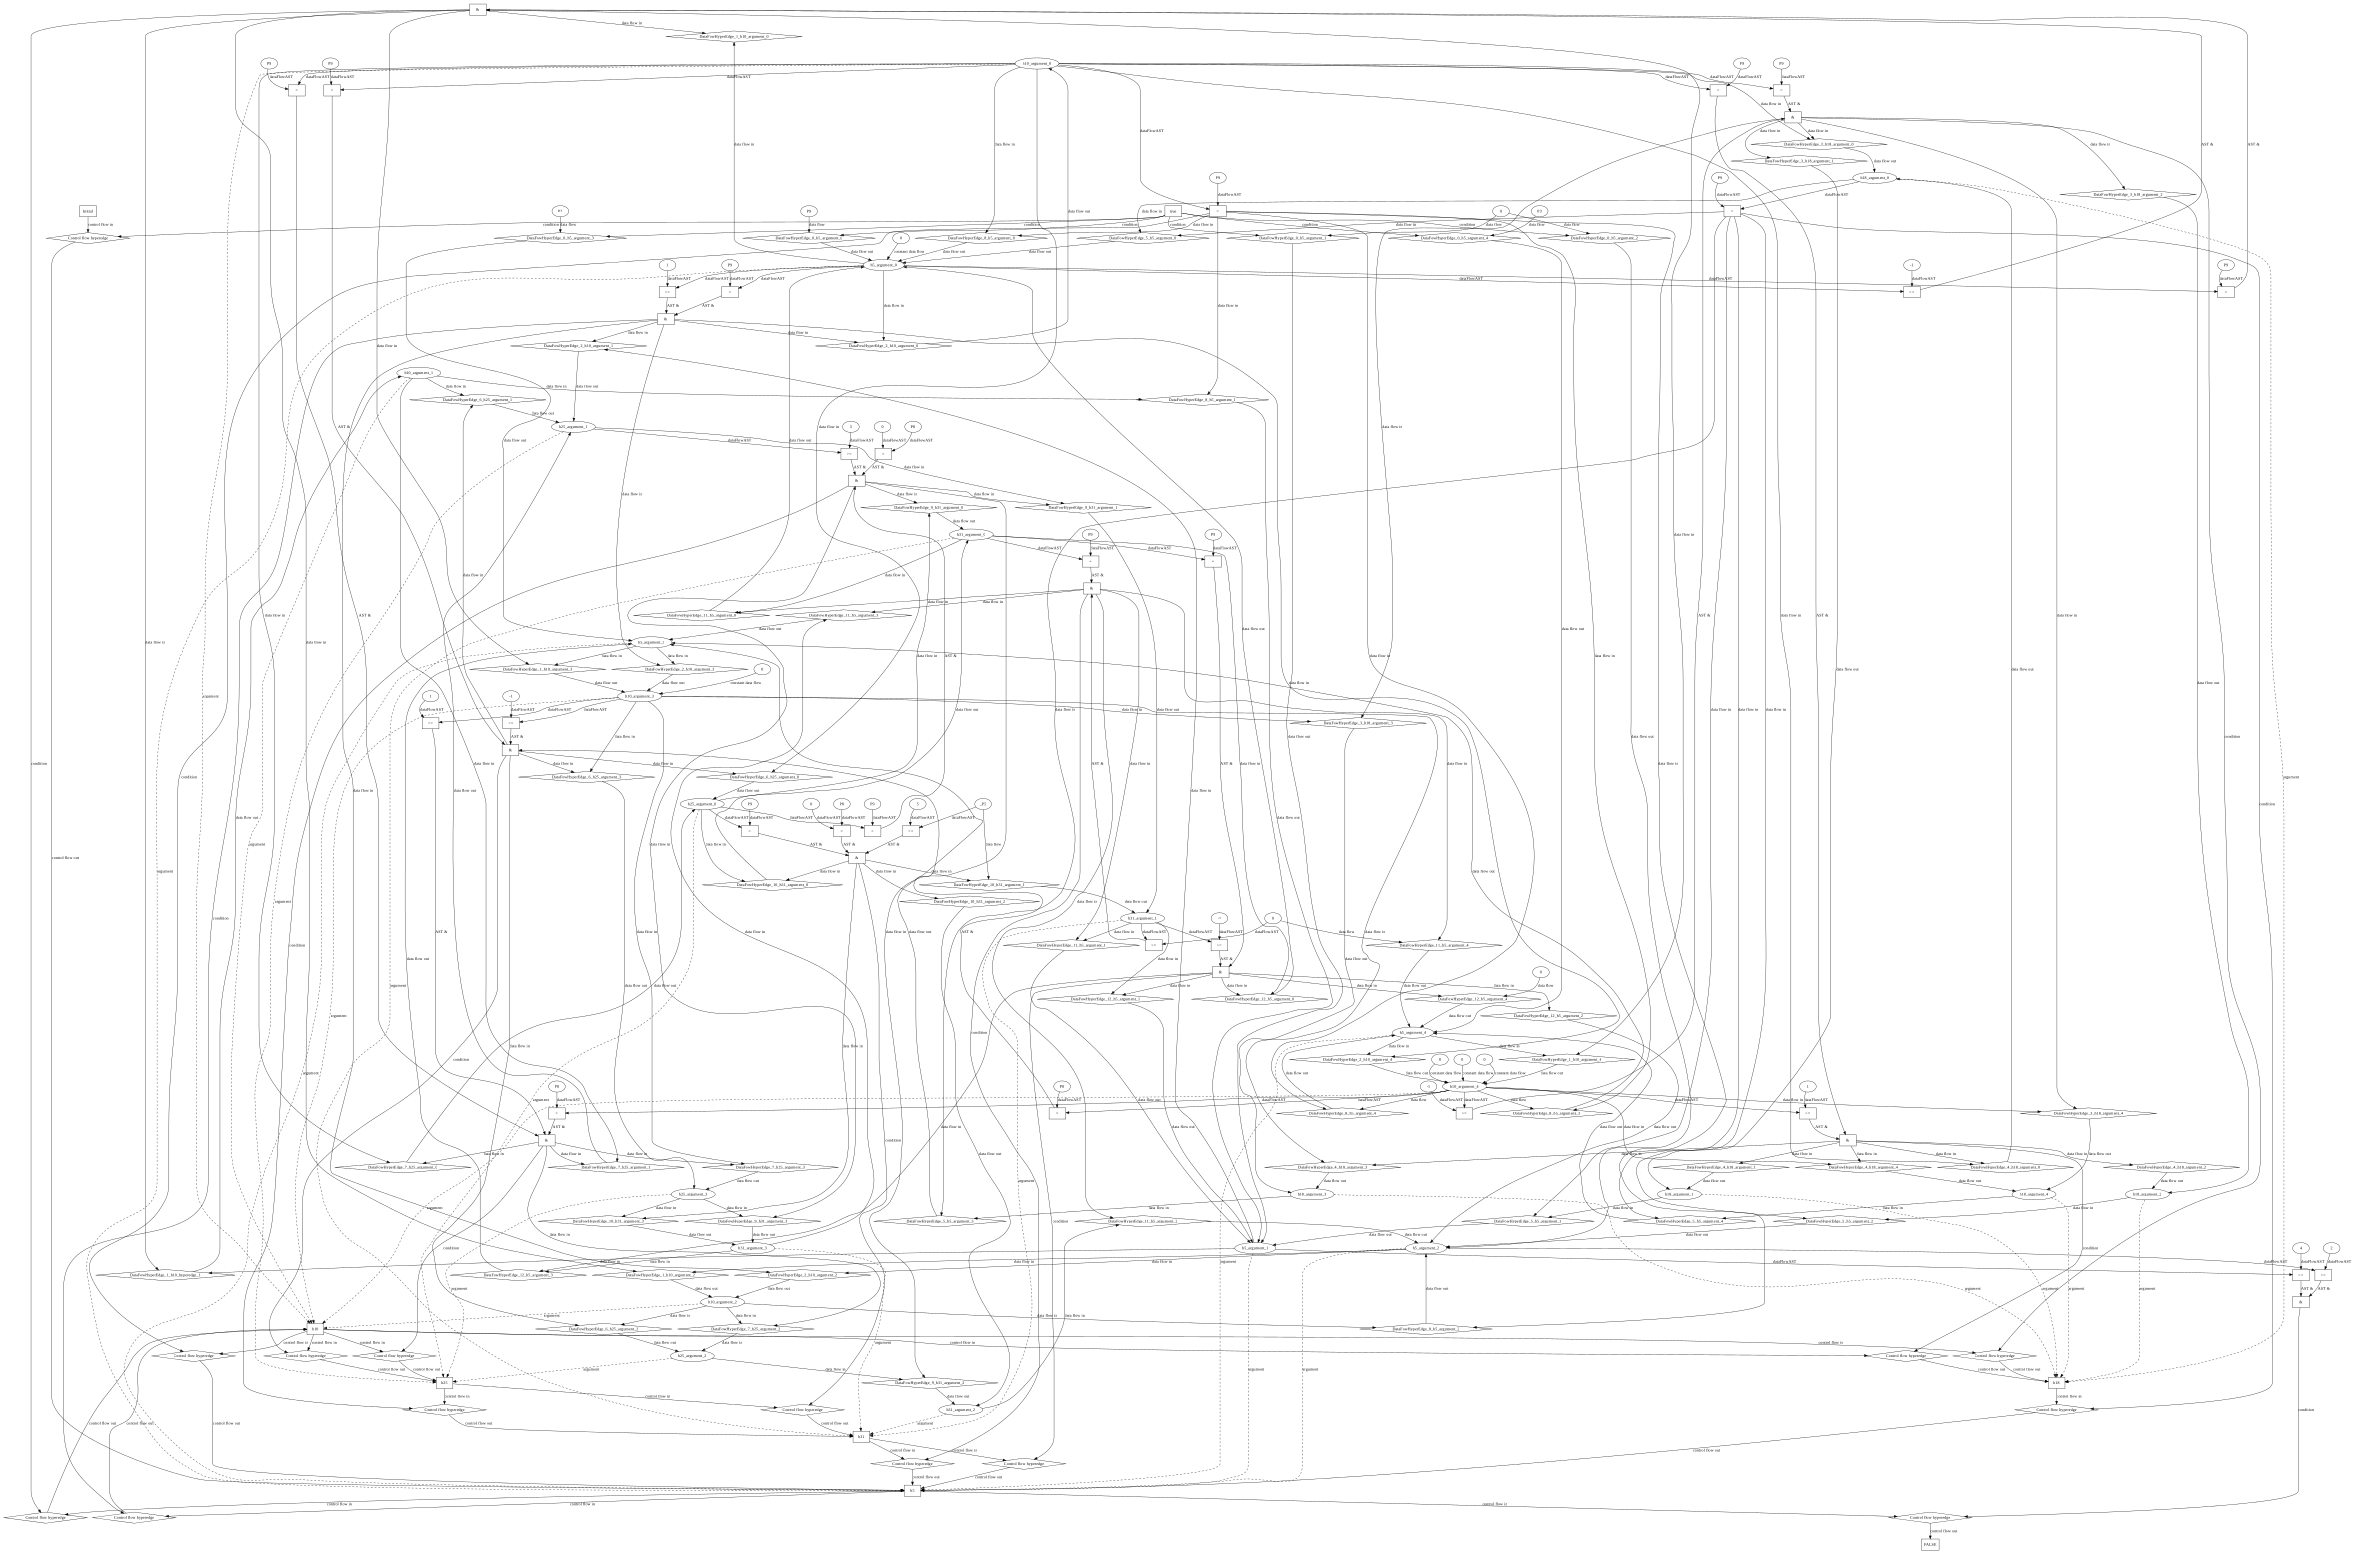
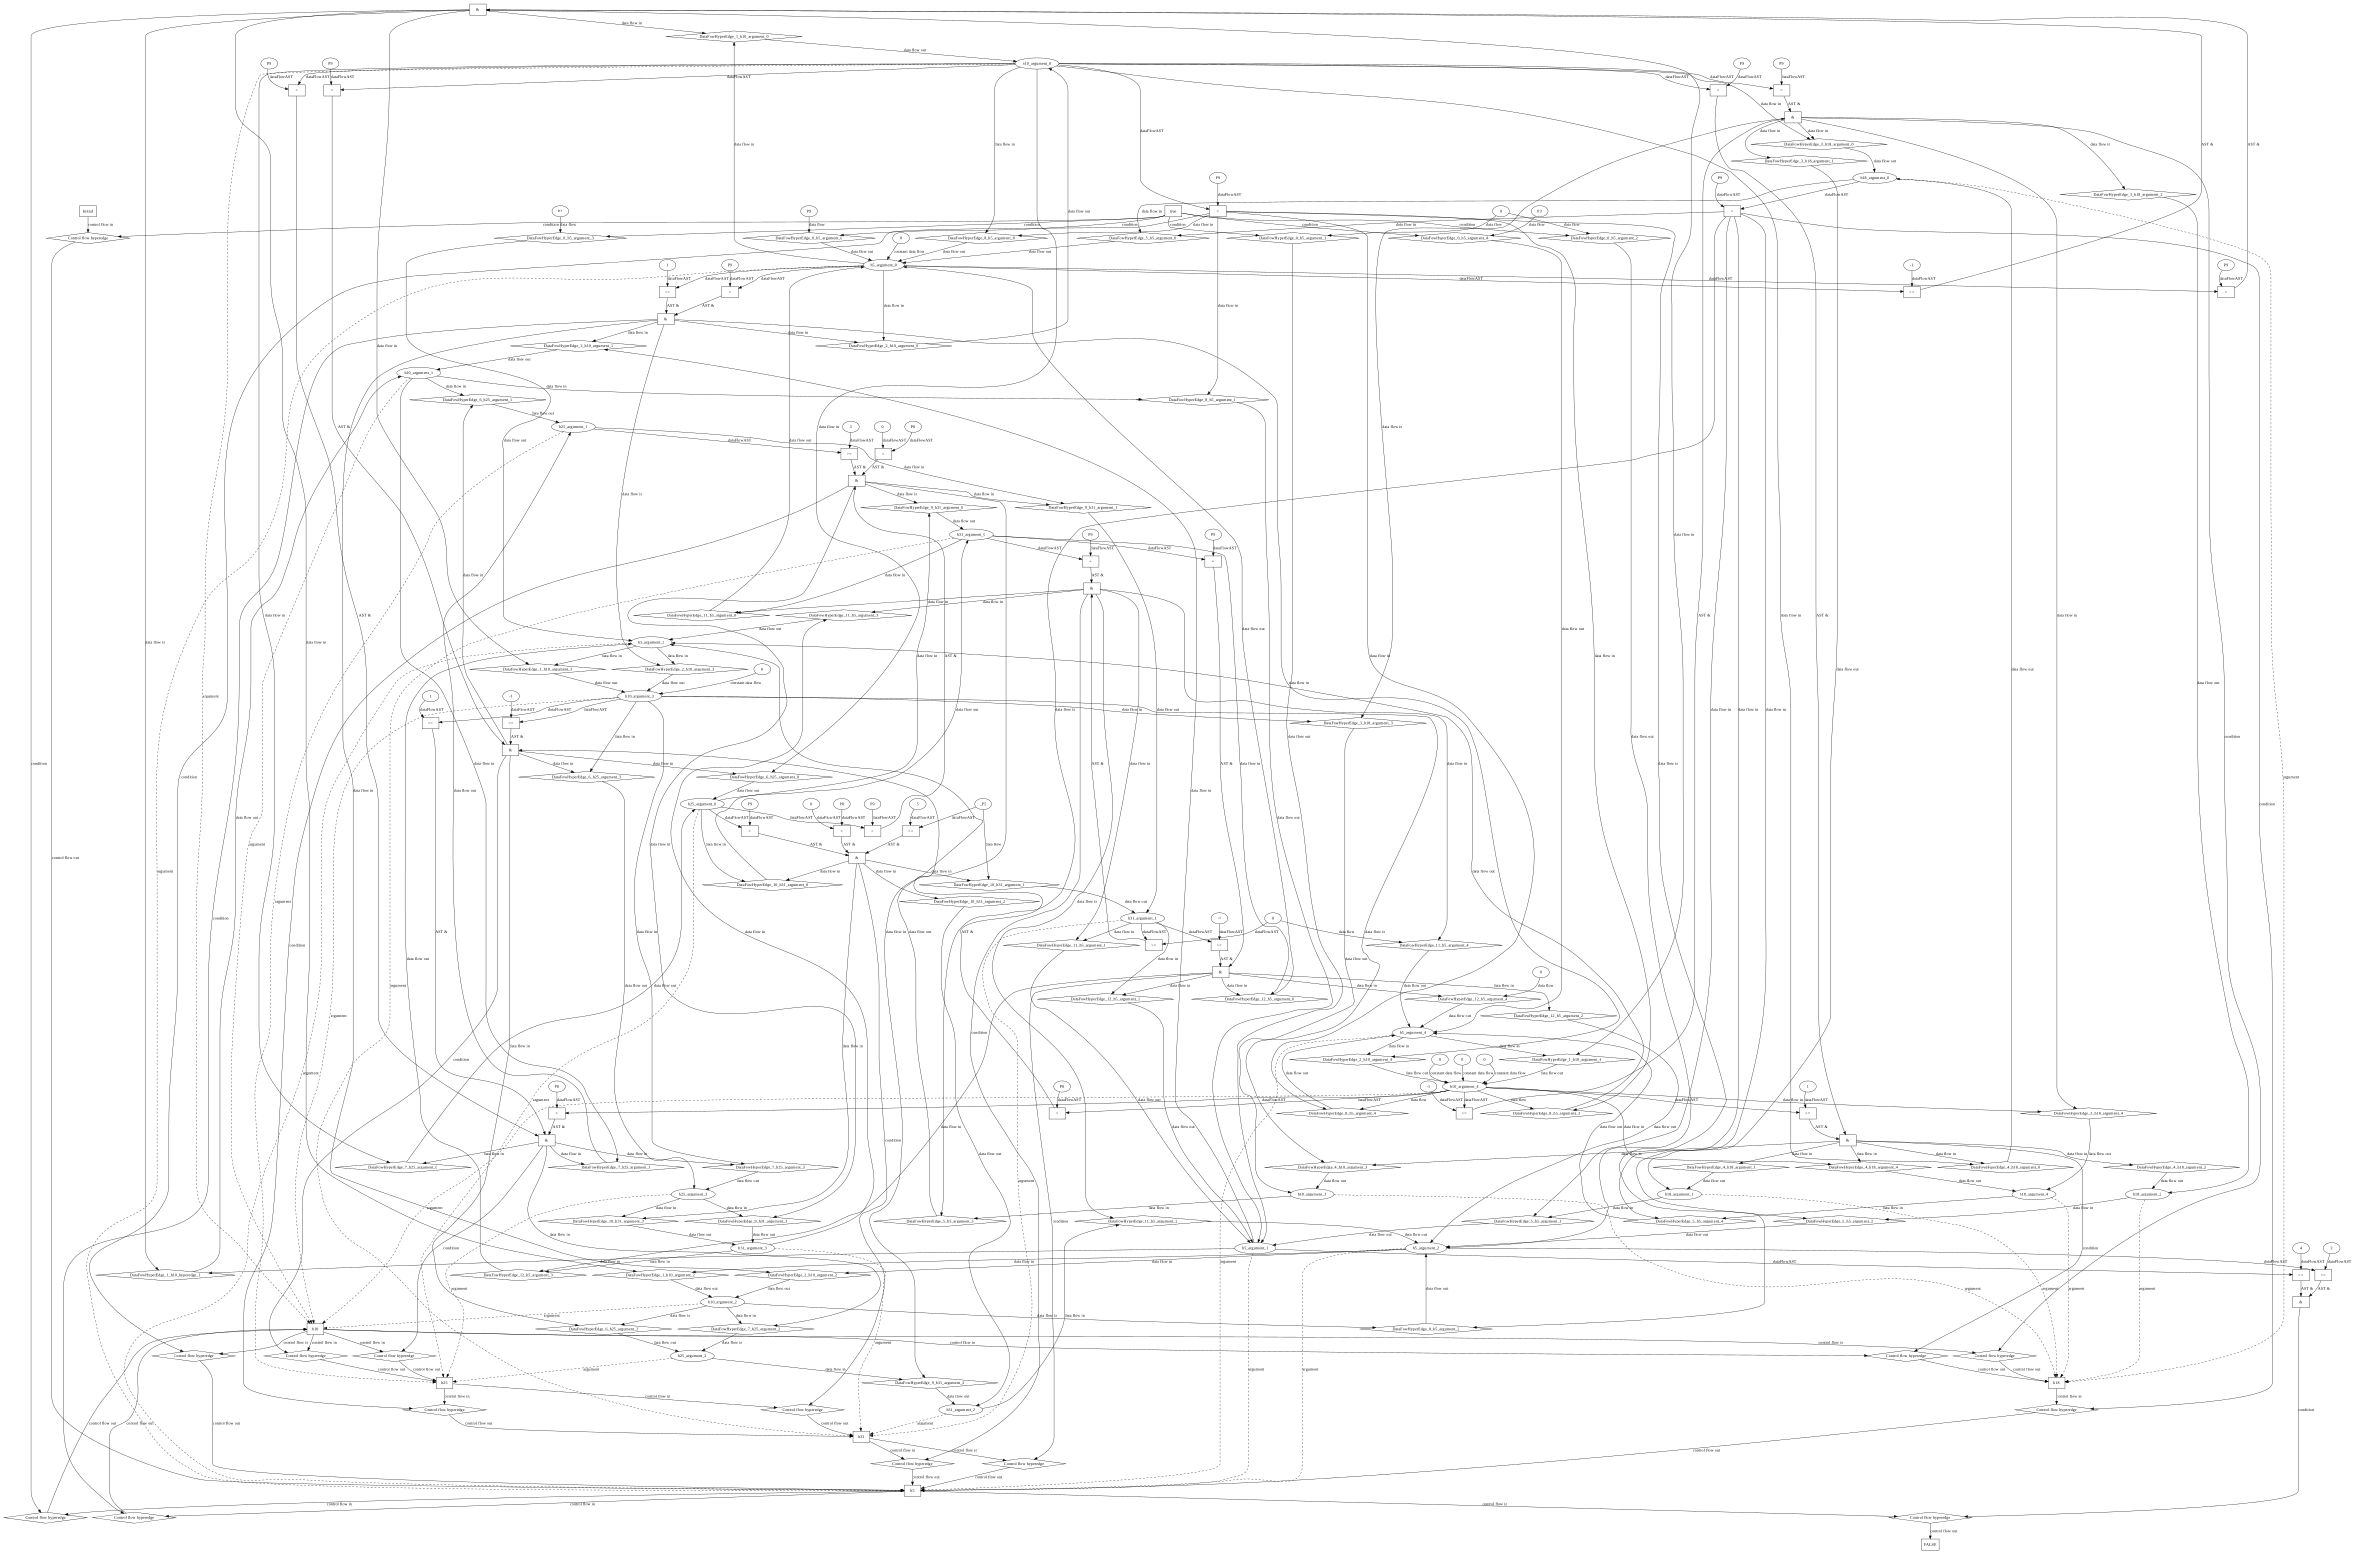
edge "DataFowHyperEdge_1_h10_argument_0" -> "h10_argument_0": added, label "data flow out"
edge "DataFowHyperEdge_2_h10_argument_1" -> "h25_argument_1": now "DataFowHyperEdge_2_h10_argument_1" -> "h10_argument_1"
